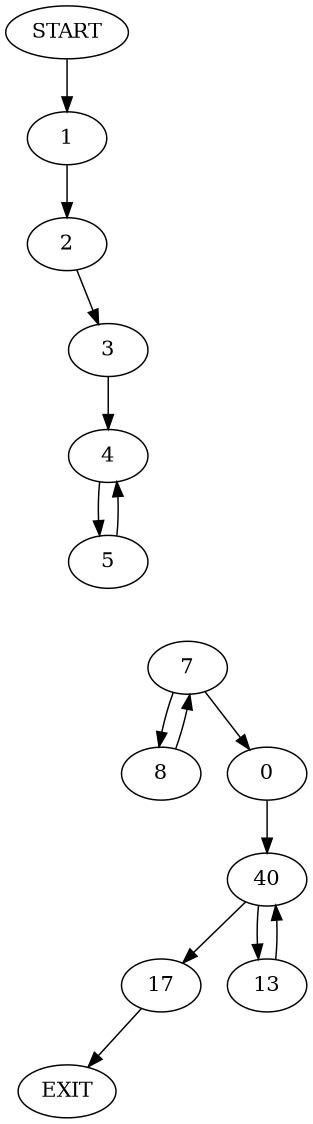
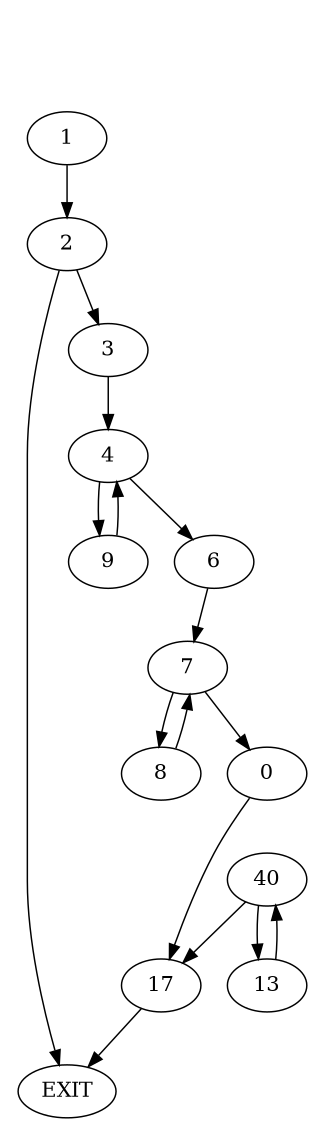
node "START": removed
node "5": label "5" -> "9"
node "6": added
edge "2" -> "EXIT": added
edge "0" -> "40": now "0" -> "17"
